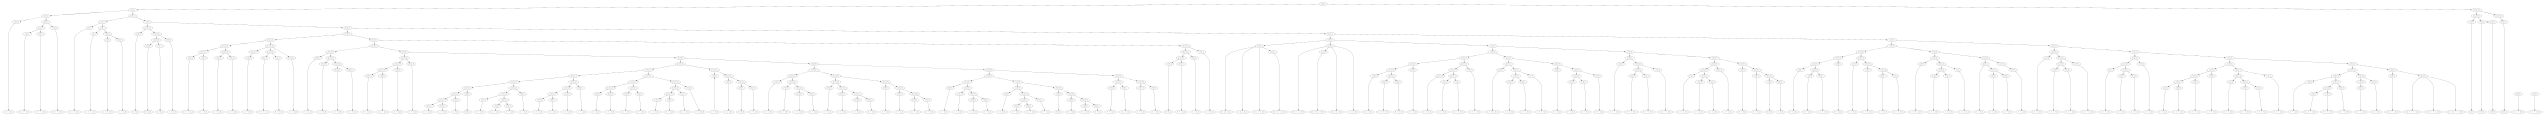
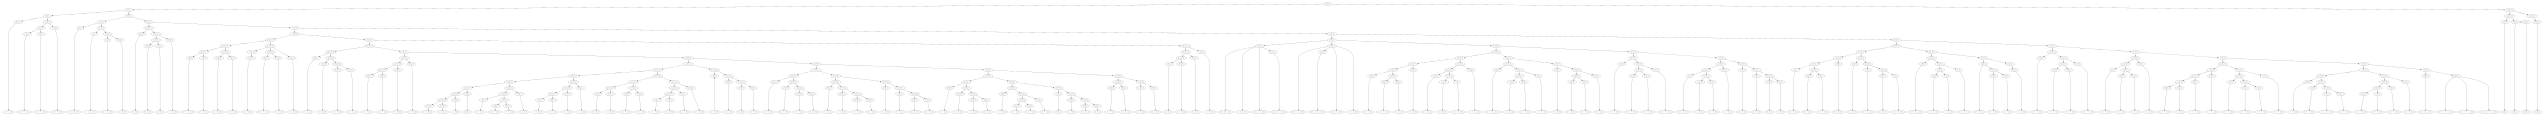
node "L5222(31)": added
